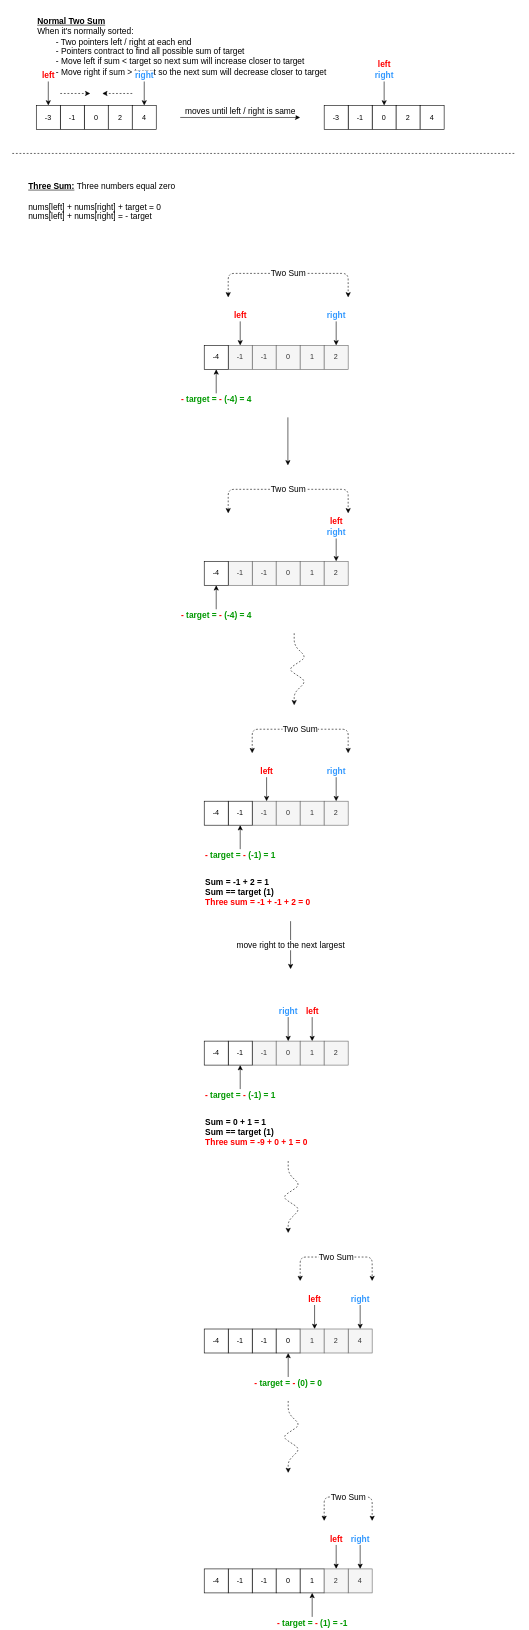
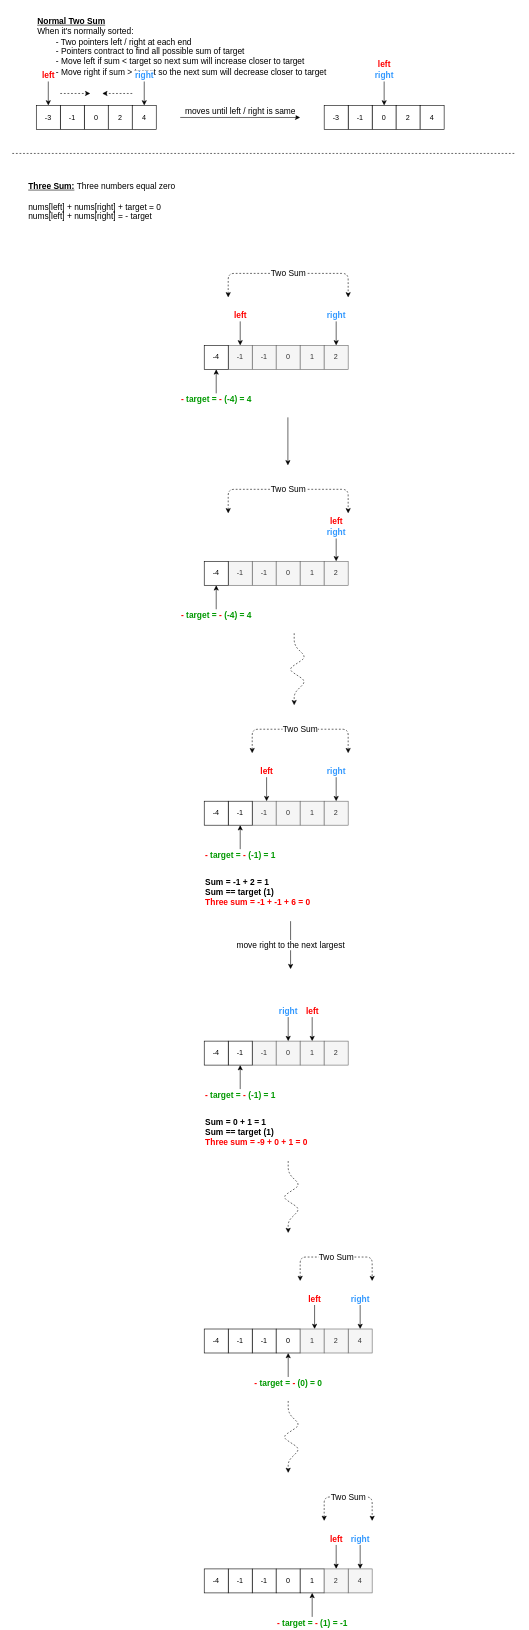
node "Sum = -1 + 2 = 1 Sum == target (1) Three sum = -1 + -1 + 2 = 0": label "Sum = -1 + 2 = 1 Sum == target (1) Three sum = -1 + -1 + 2 = 0" -> "Sum = -1 + 2 = 1 Sum == target (1) Three sum = -1 + -1 + 6 = 0"
